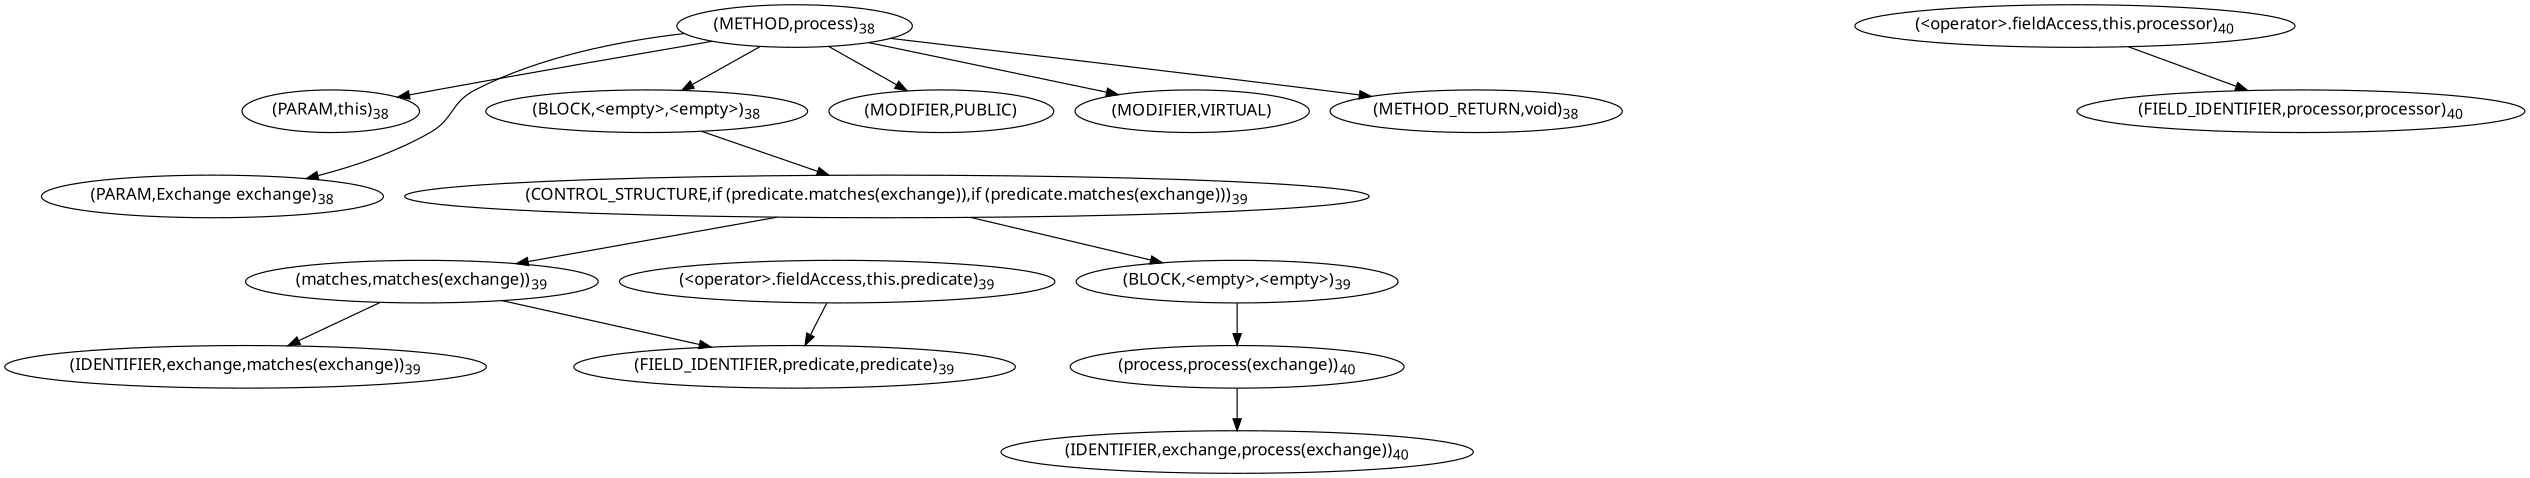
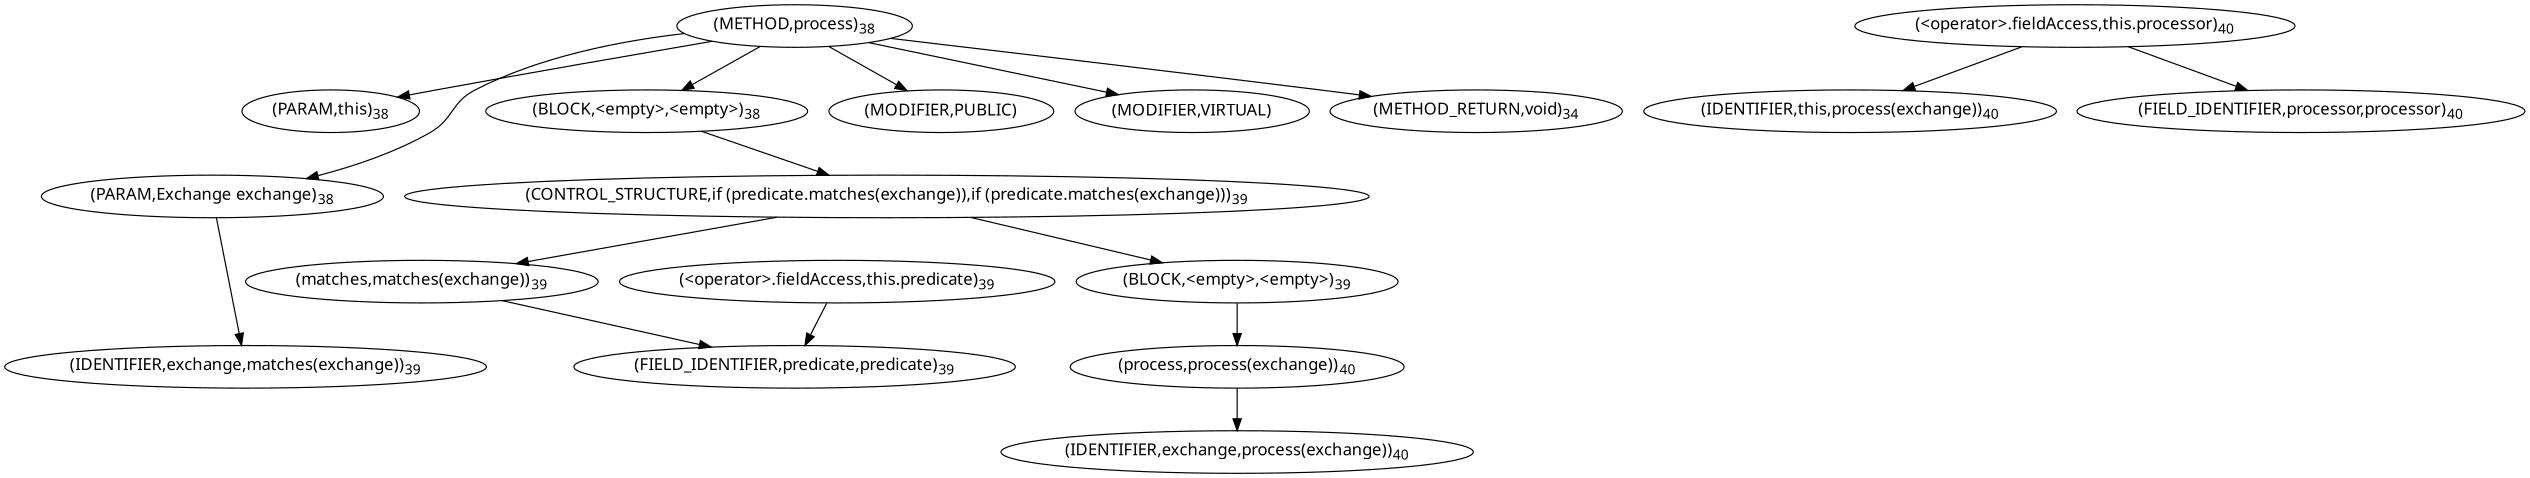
node "(METHOD_RETURN,void)": text "38" -> "34"
node "(IDENTIFIER,this,process(exchange))": added
edge "(matches,matches(exchange))" -> "(IDENTIFIER,exchange,matches(exchange))": now "(PARAM,Exchange exchange)" -> "(IDENTIFIER,exchange,matches(exchange))"
